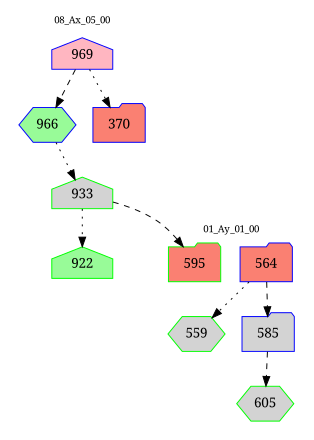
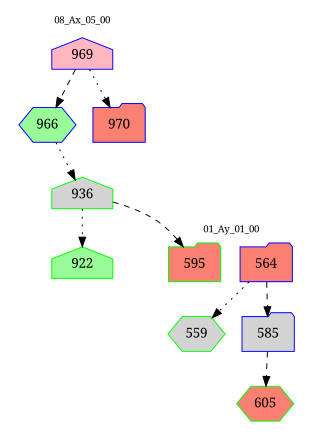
node "370": label "370" -> "970"
node "933": label "933" -> "936"
node "605": fillcolor lightgrey -> salmon
